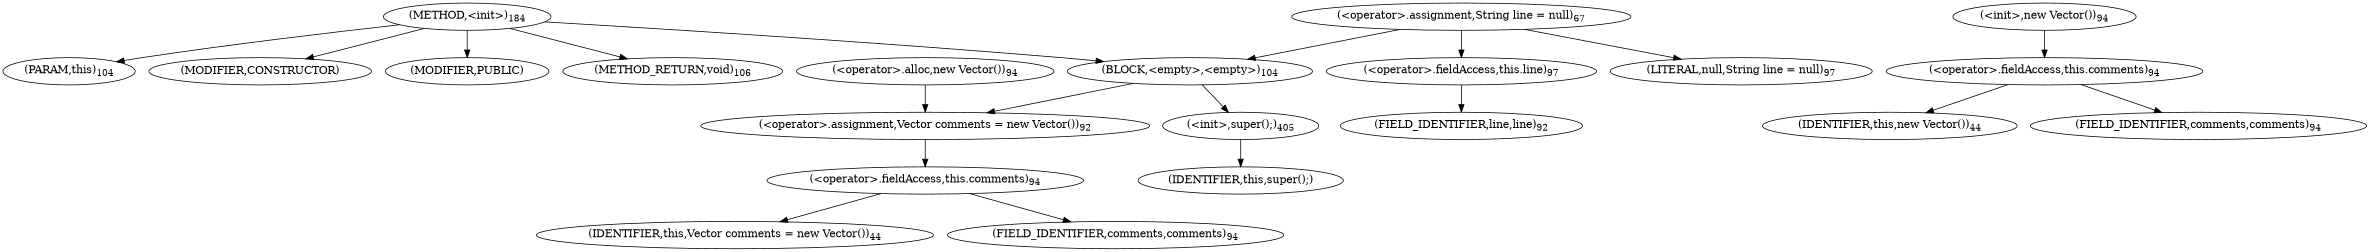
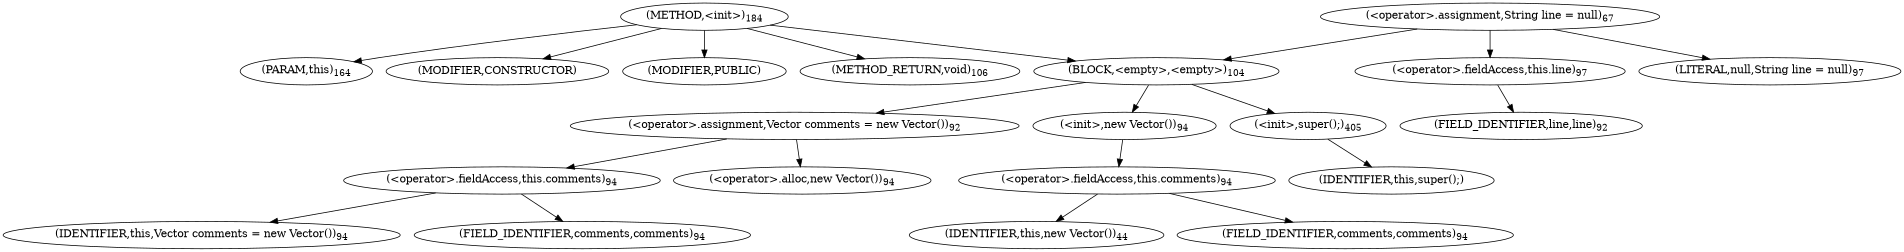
node "(PARAM,this)": text "104" -> "164"
edge "(<operator>.alloc,new Vector())" -> "(<operator>.assignment,Vector comments = new Vector())": reversed
edge "(BLOCK,<empty>,<empty>)" -> "(<init>,new Vector())": added
node "(IDENTIFIER,this,Vector comments = new Vector())": text "44" -> "94"
